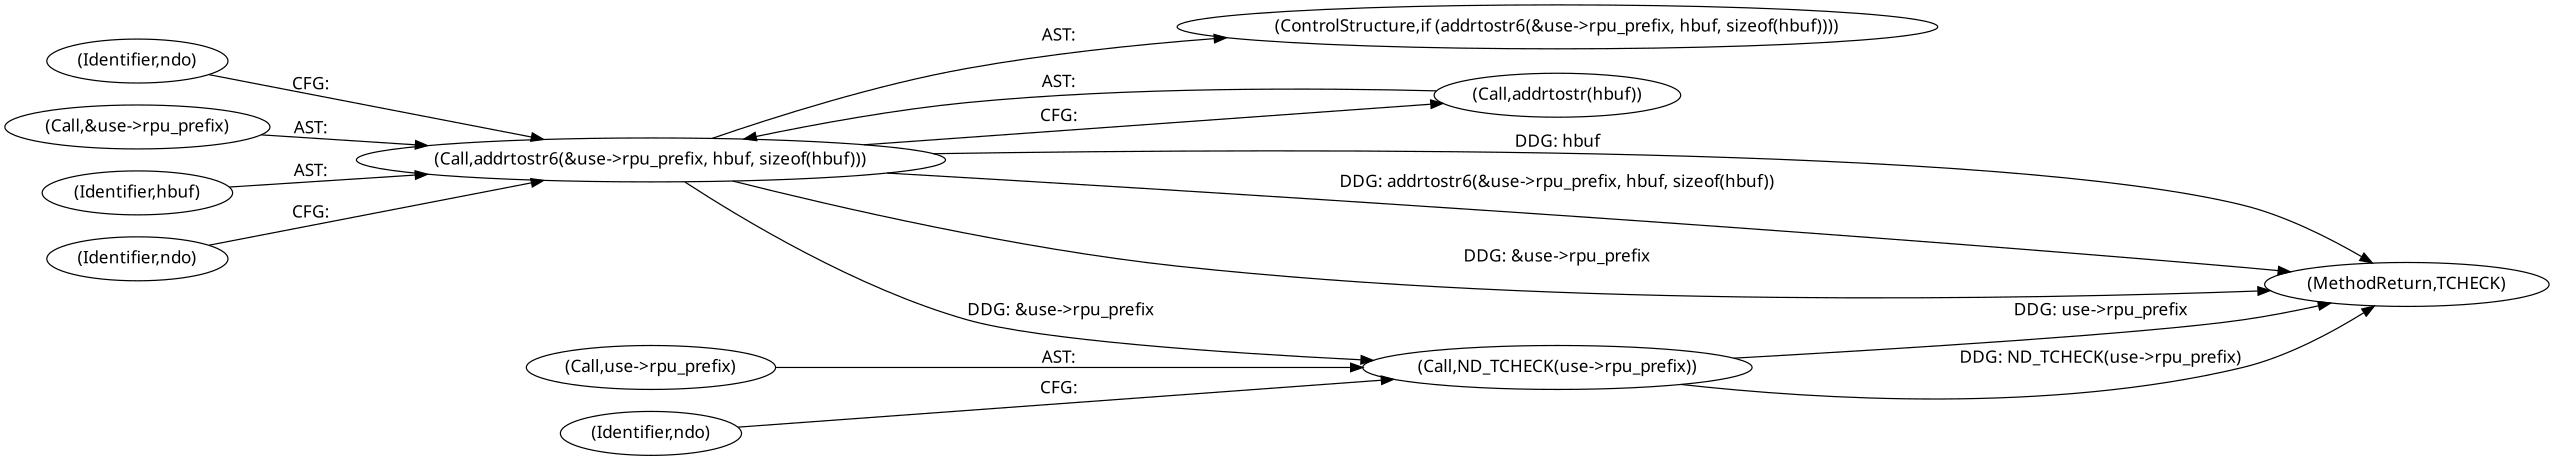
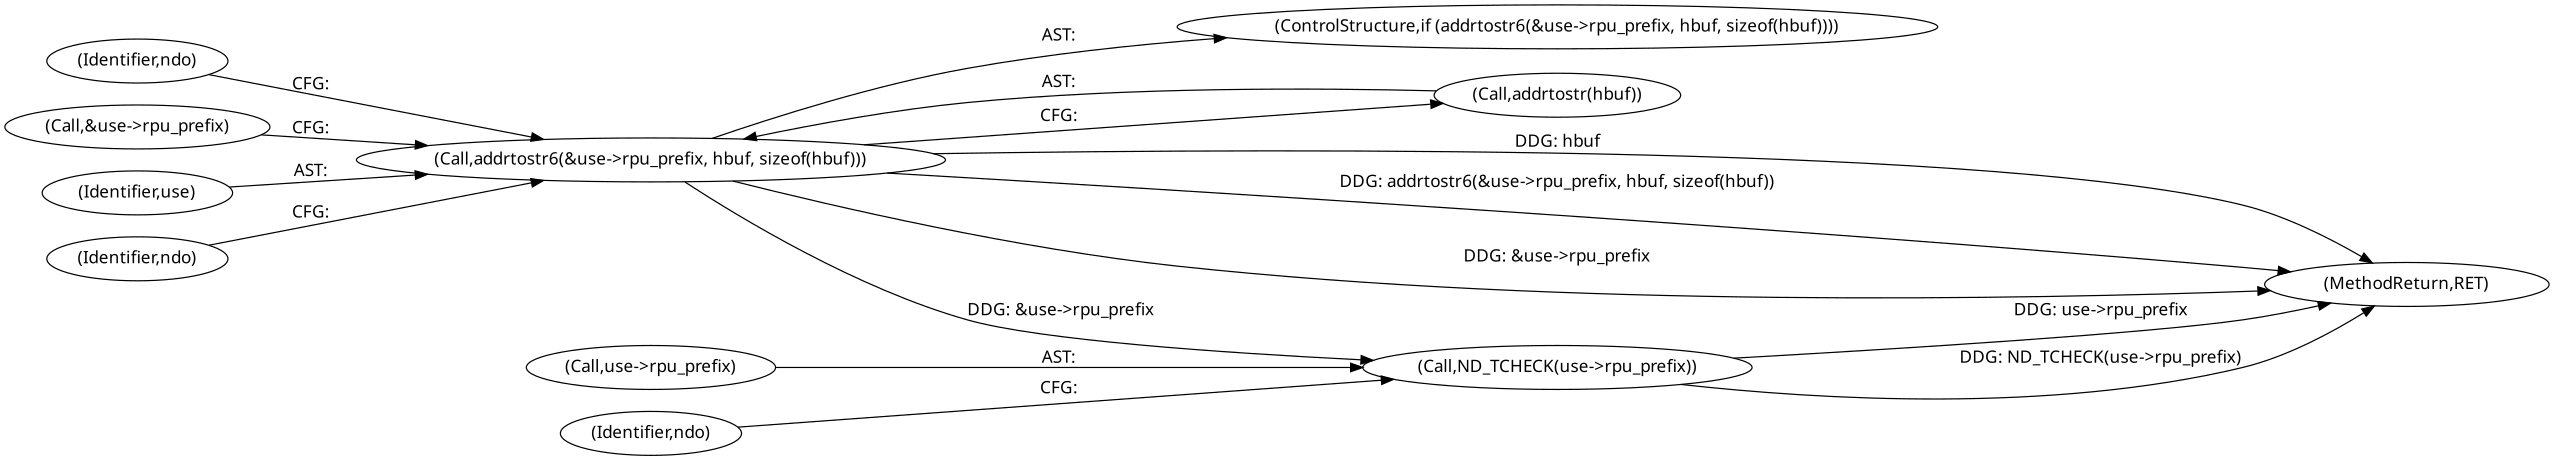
edge "(Call,&use->rpu_prefix)" -> "(Call,addrtostr6(&use->rpu_prefix, hbuf, sizeof(hbuf)))": label "AST: " -> "CFG: "
node "(Identifier,hbuf)": label "(Identifier,hbuf)" -> "(Identifier,use)"
node "(MethodReturn,TCHECK)": label "(MethodReturn,TCHECK)" -> "(MethodReturn,RET)"
